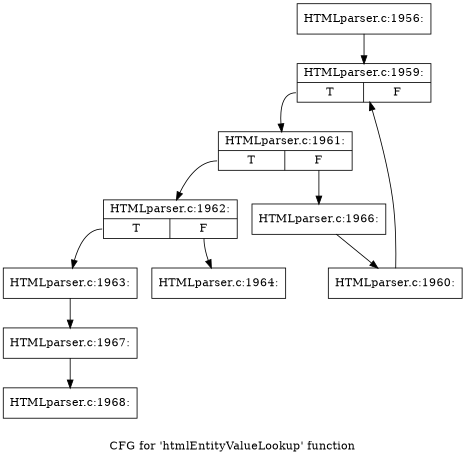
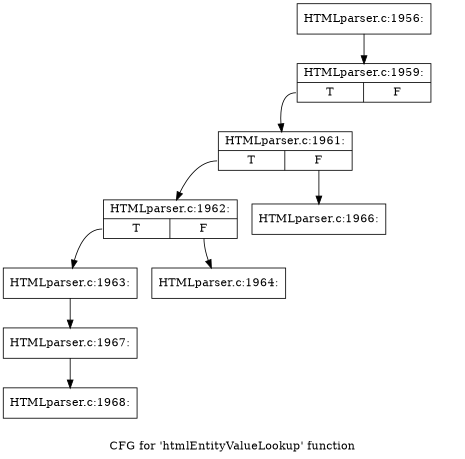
node "HTMLparser.c:1960:": removed
